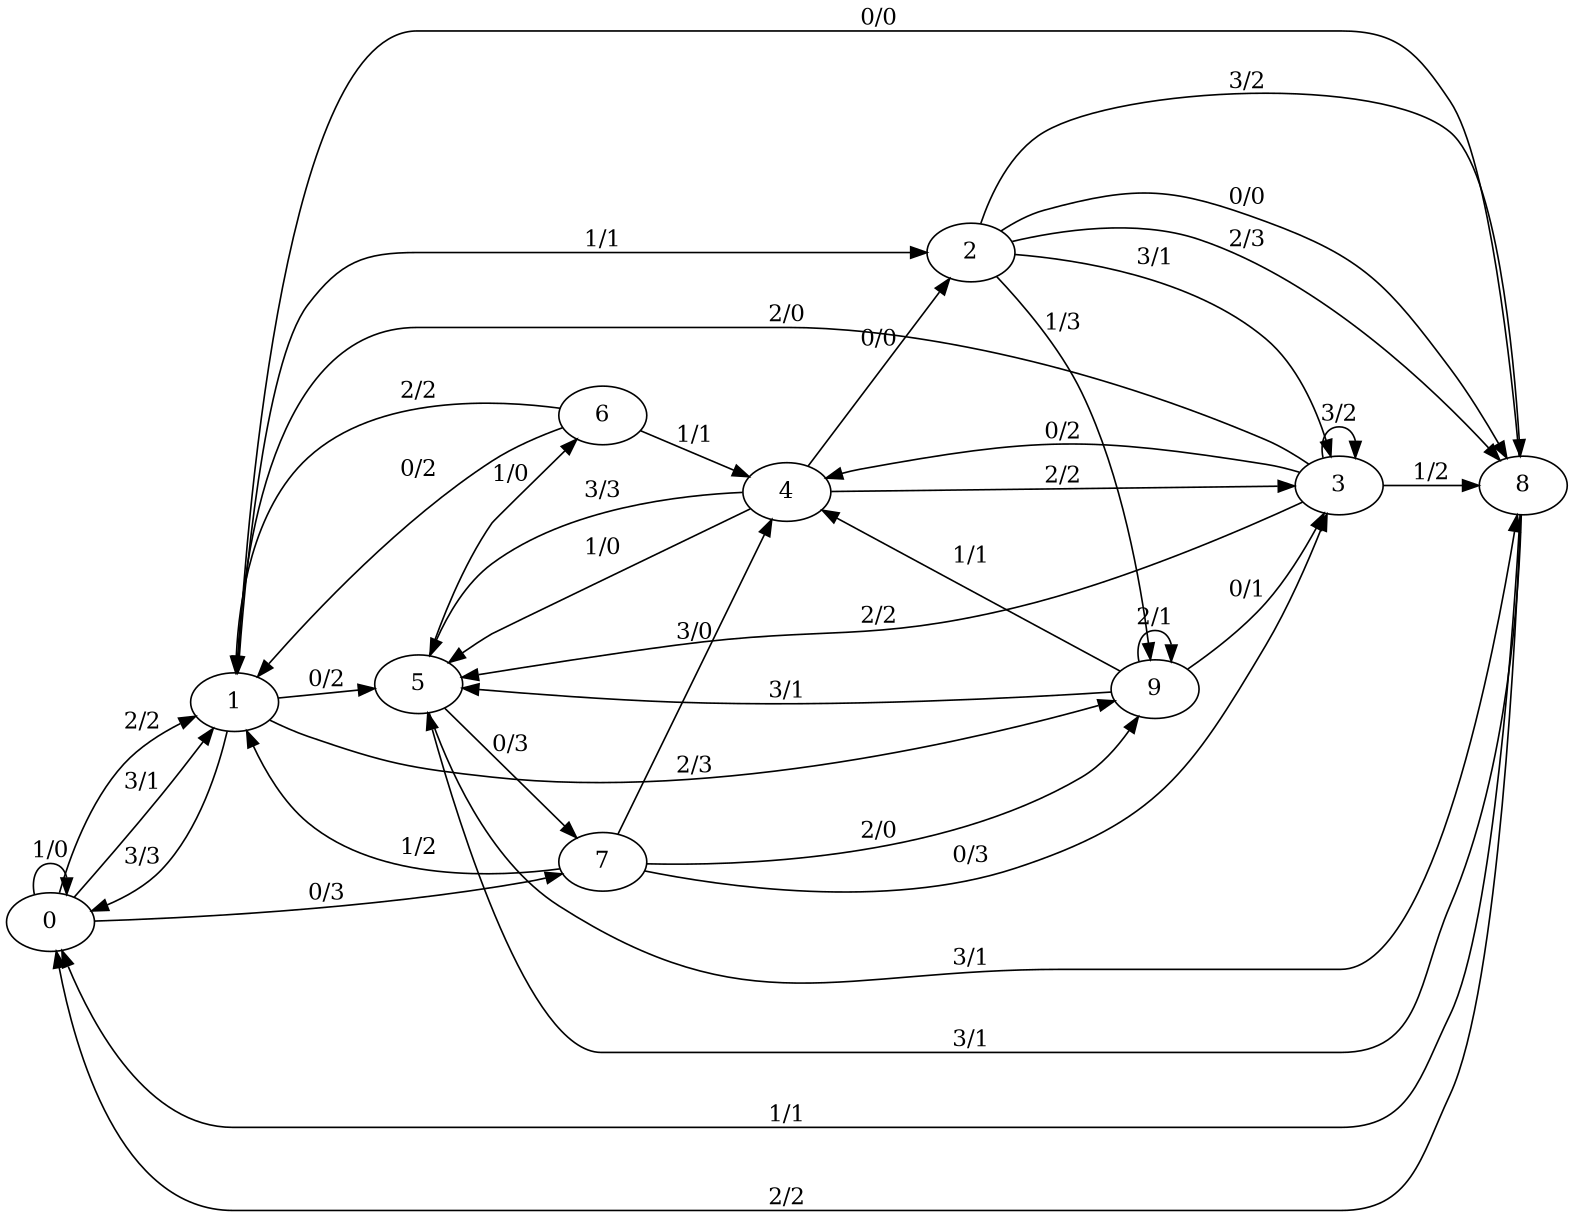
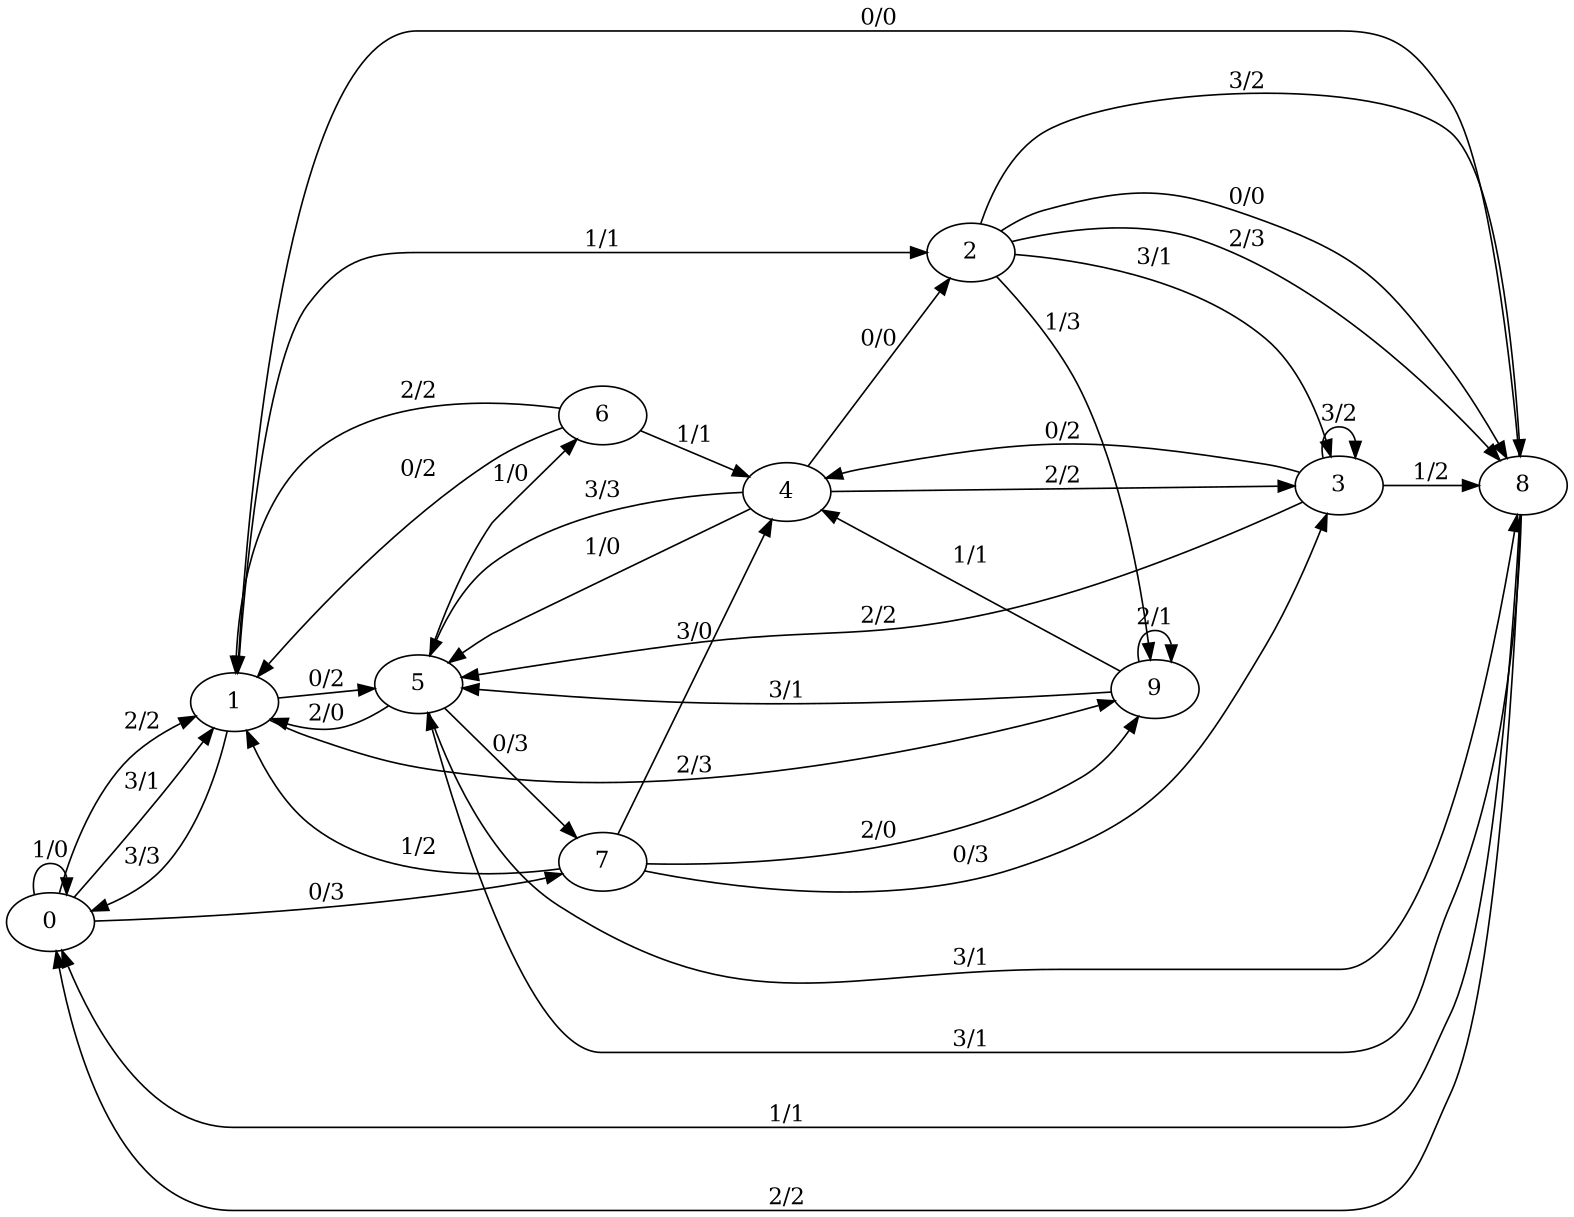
edge "3" -> "1": now "5" -> "1"
edge "9" -> "3": removed, label "0/1"
